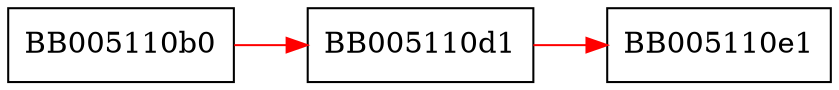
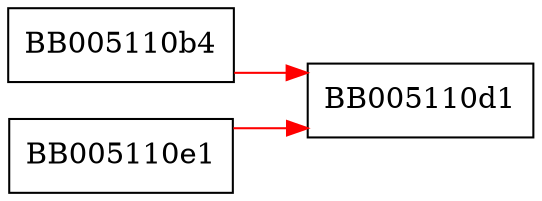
node "BB005110b0": label "BB005110b0" -> "BB005110b4"
edge "BB005110d1" -> "BB005110e1": reversed
